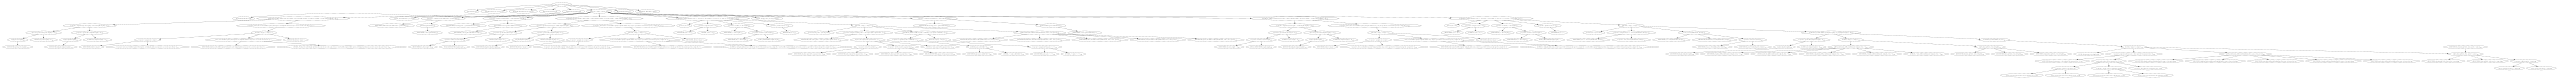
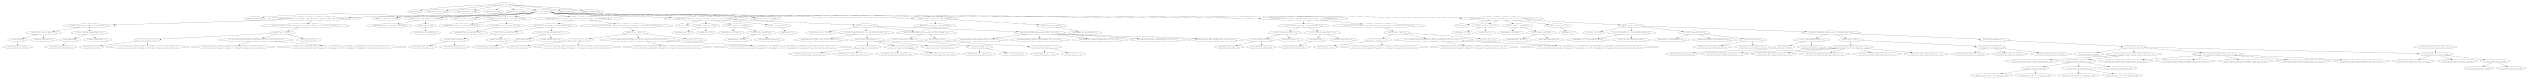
node "(LOCAL,String[] dirs: java.lang.String[])": added
